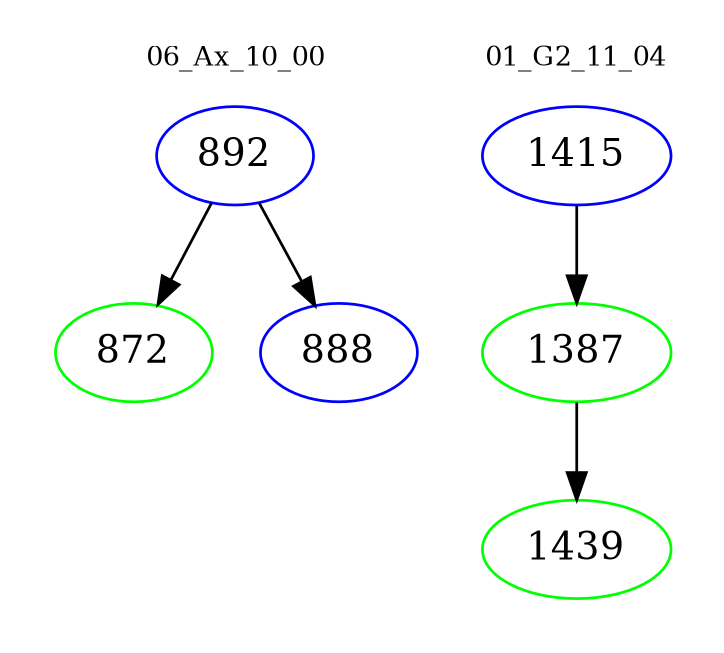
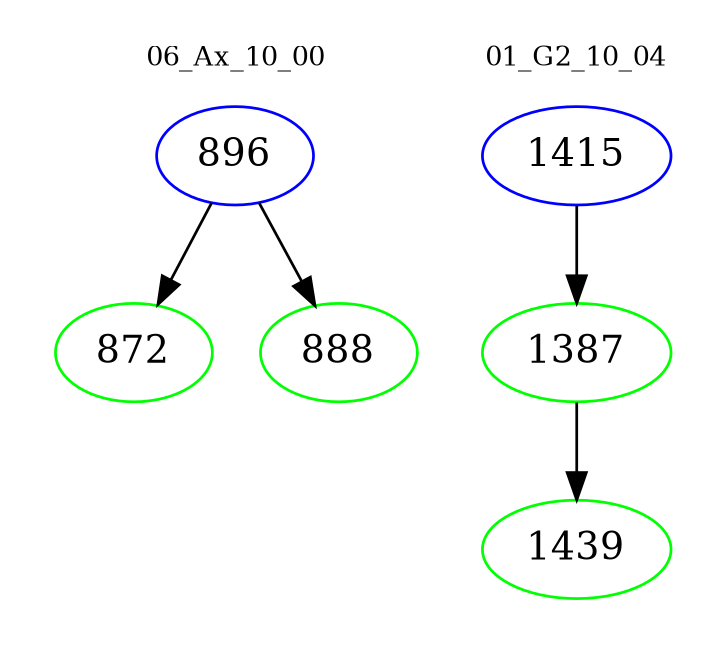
cluster "01_G2_11_04": label "01_G2_11_04" -> "01_G2_10_04"
node "892": label "892" -> "896"
node "888": color blue -> green
